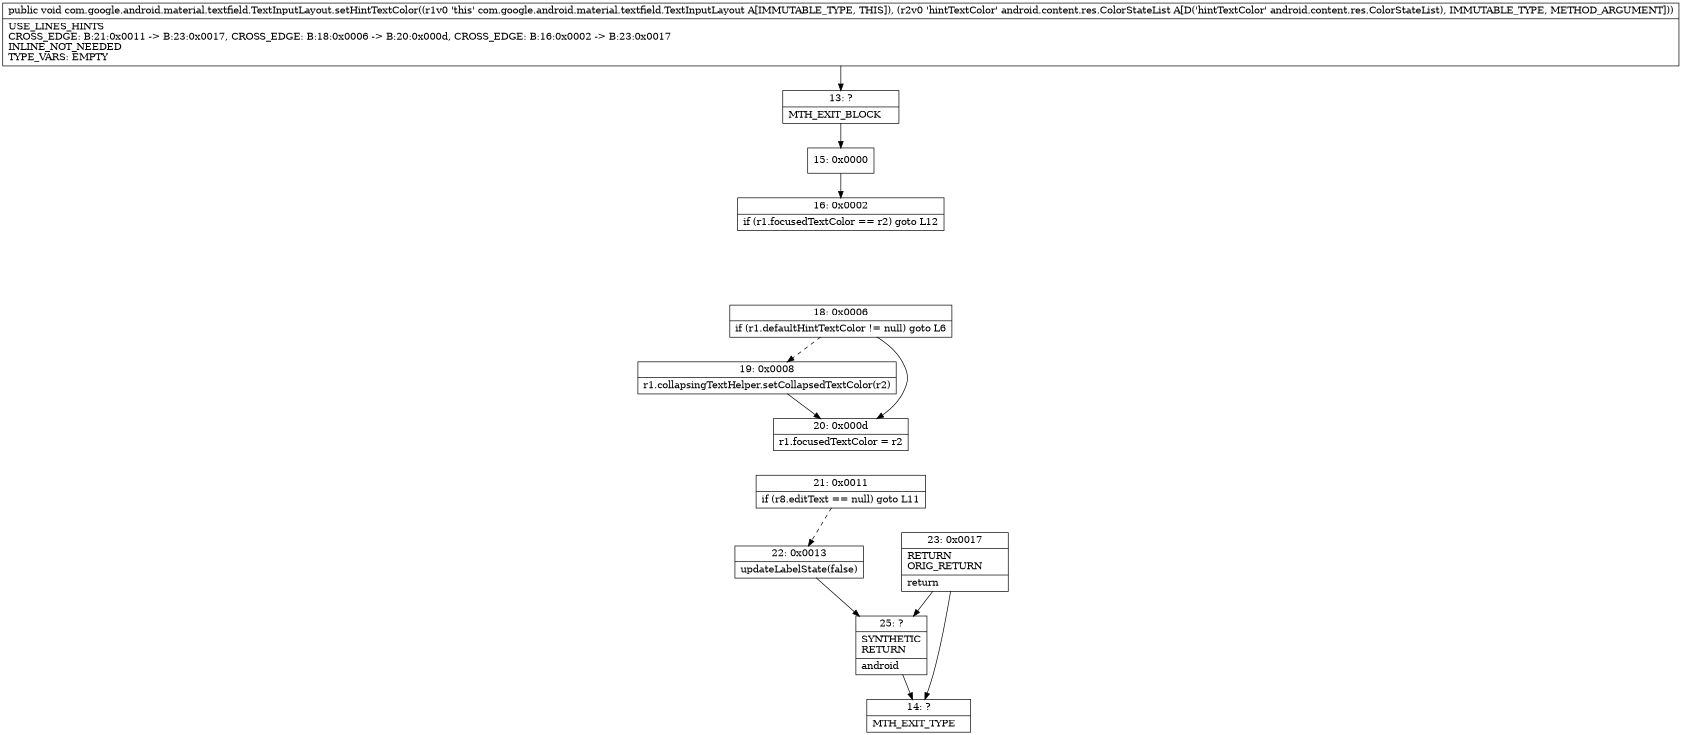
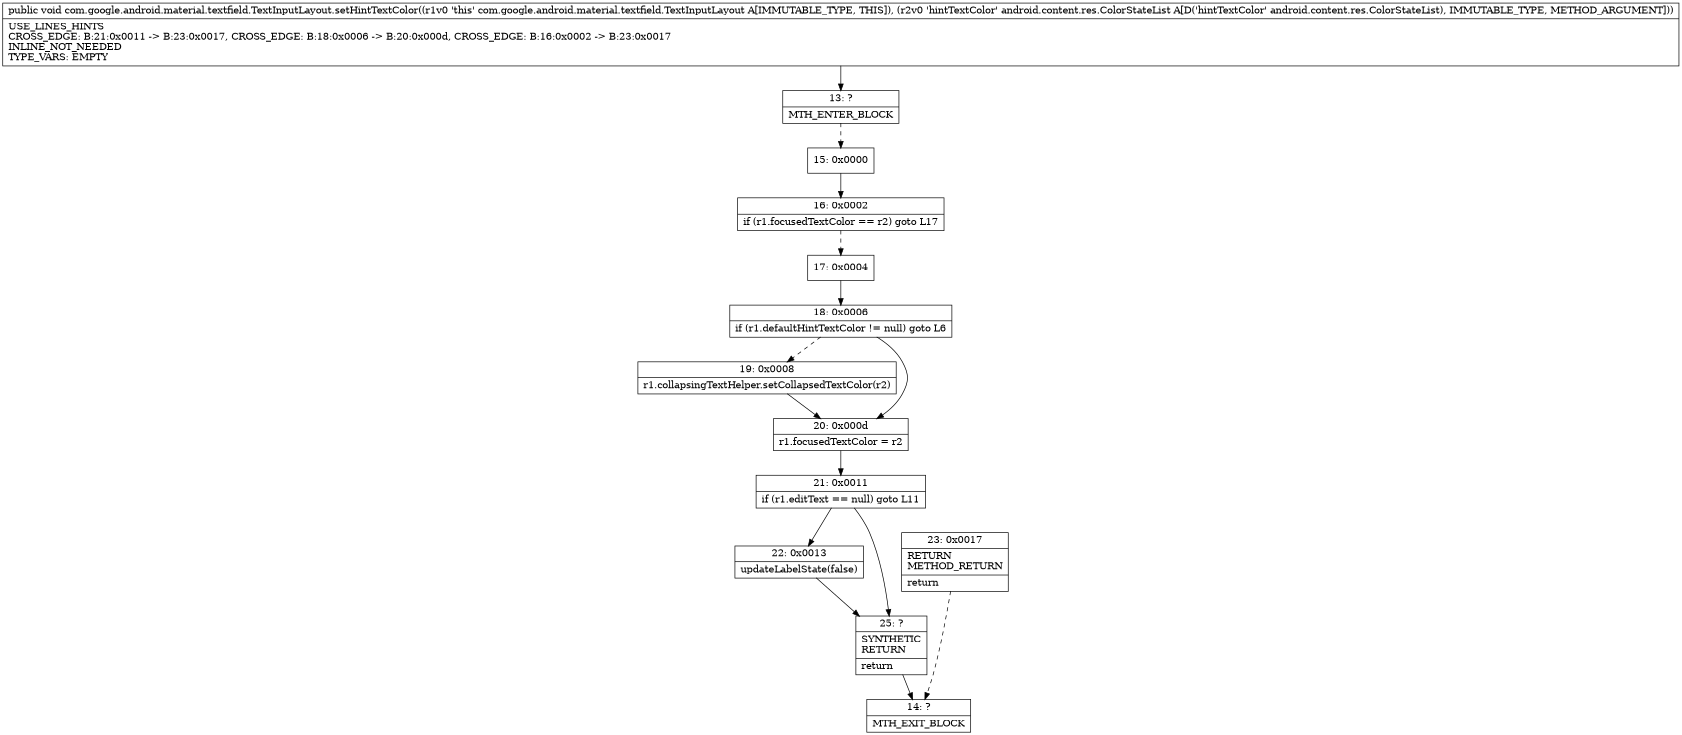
node "13: ?": text "MTH_EXIT_BLOCK" -> "MTH_ENTER_BLOCK"
edge "13: ?" -> "15: 0x0000": style solid -> dashed
node "16: 0x0002": text "if (r1.focusedTextColor == r2) goto L12" -> "if (r1.focusedTextColor == r2) goto L17"
node "17: 0x0004": added
edge "20: 0x000d" -> "21: 0x0011": added
node "21: 0x0011": text "if (r8.editText == null) goto L11" -> "if (r1.editText == null) goto L11"
edge "21: 0x0011" -> "22: 0x0013": style dashed -> solid
node "23: 0x0017": text "ORIG_RETURN" -> "METHOD_RETURN"
edge "23: 0x0017" -> "25: ?": now "21: 0x0011" -> "25: ?"
edge "23: 0x0017" -> "14: ?": style solid -> dashed
node "25: ?": text "android" -> "return"
node "14: ?": text "MTH_EXIT_TYPE" -> "MTH_EXIT_BLOCK"
